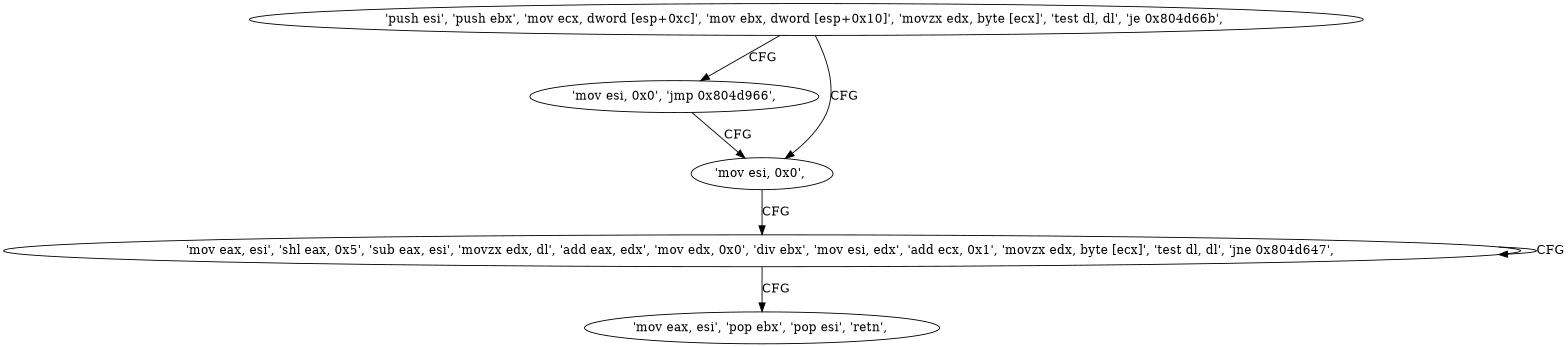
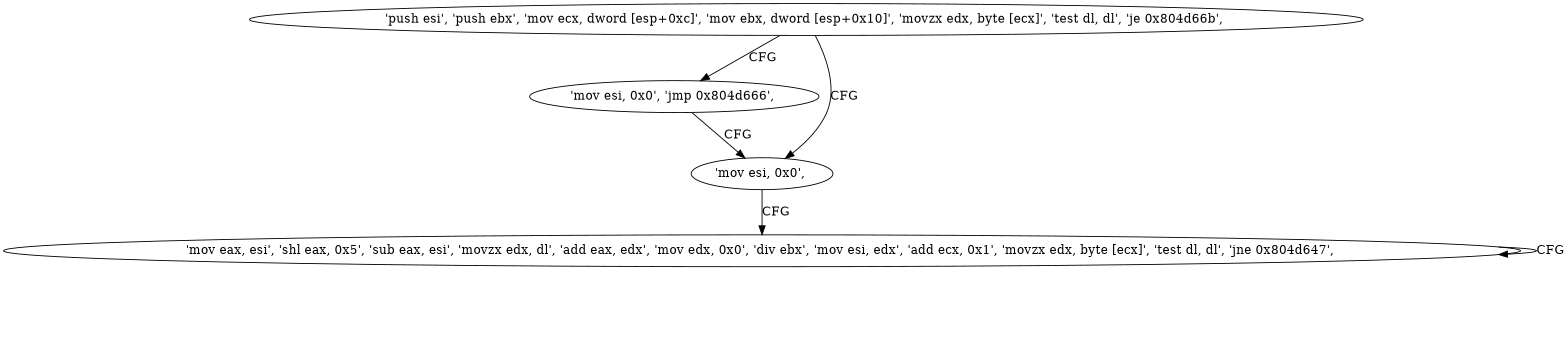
node "'mov esi, 0x0', 'jmp 0x804d966',": label "'mov esi, 0x0', 'jmp 0x804d966'," -> "'mov esi, 0x0', 'jmp 0x804d666',"
node "'mov eax, esi', 'pop ebx', 'pop esi', 'retn',": removed
